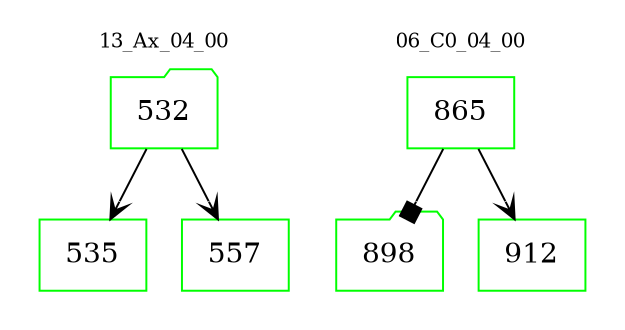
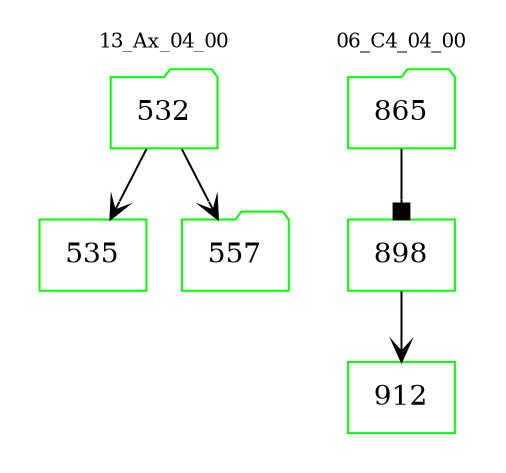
cluster "06_C0_04_00": label "06_C0_04_00" -> "06_C4_04_00"
node "865": shape box -> folder
edge "865" -> "912": now "898" -> "912"
node "557": shape box -> folder
node "898": shape folder -> box
